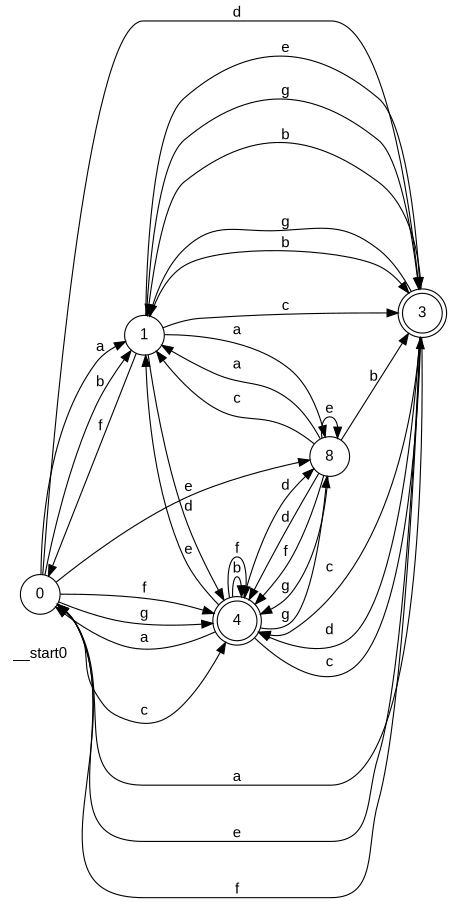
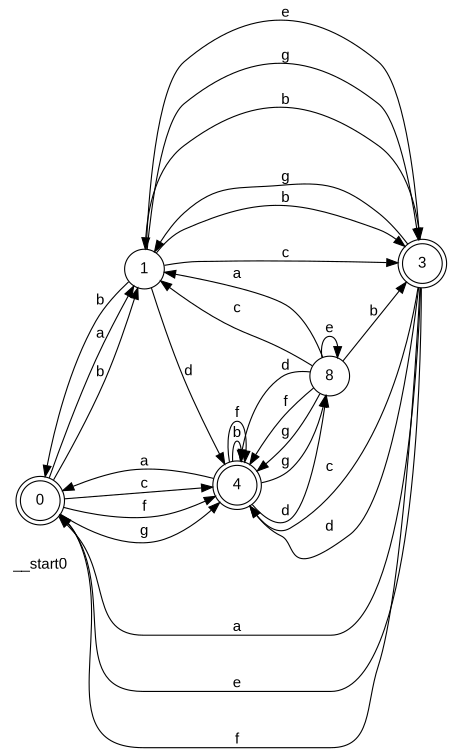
edge "0" -> "3": removed, label "d"
edge "1" -> "8": removed, label "a"
edge "1" -> "0": label "f" -> "b"
edge "4" -> "1": removed, label "e"
edge "0" -> "8": removed, label "e"
edge "4" -> "3": removed, label "c"
node "0": shape circle -> doublecircle
